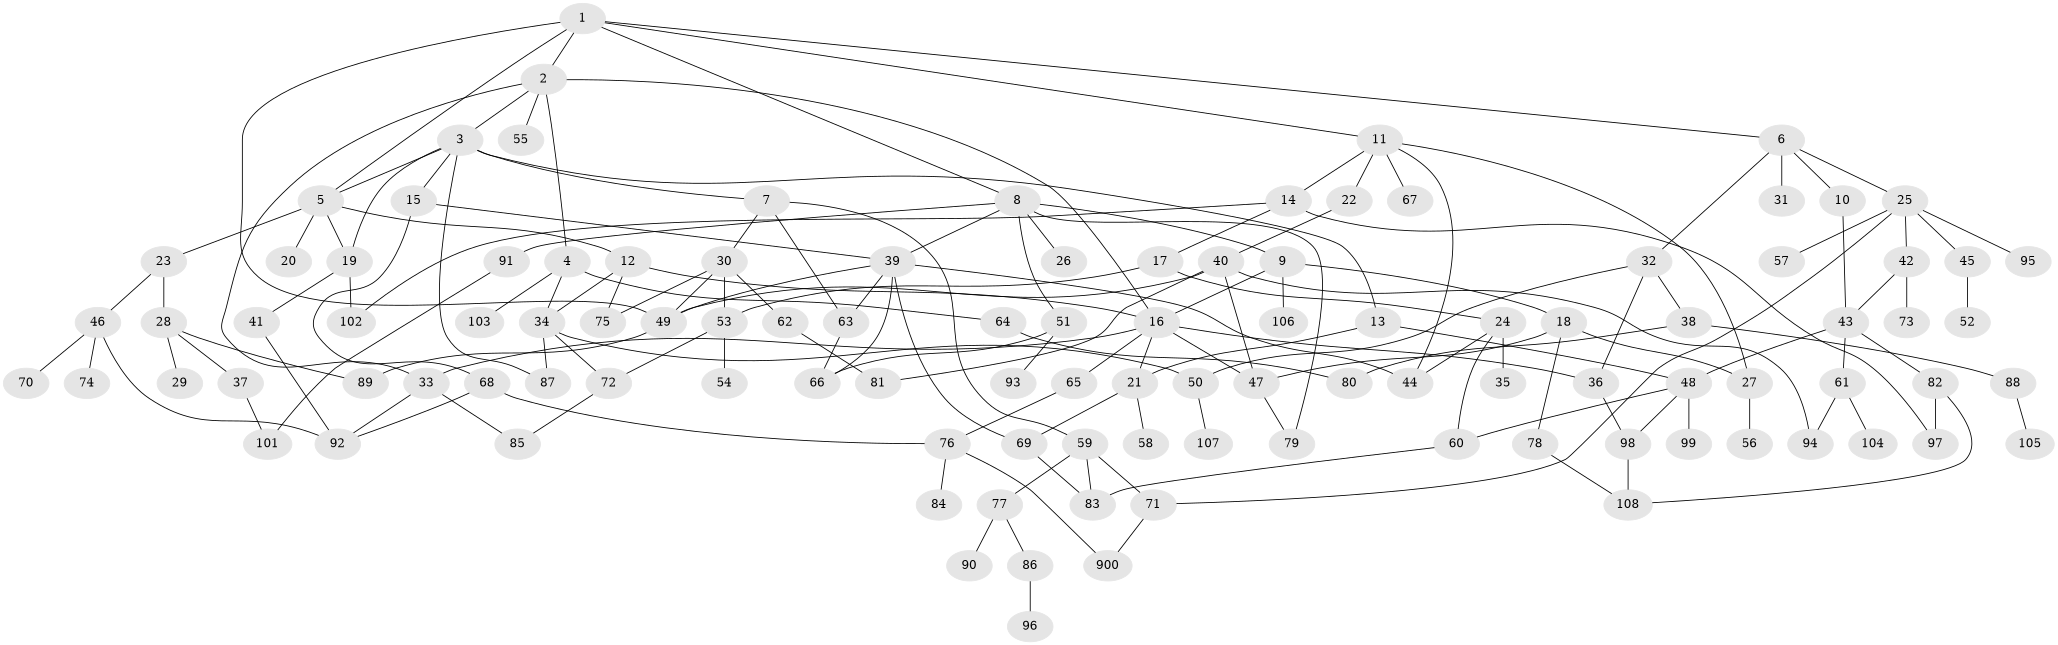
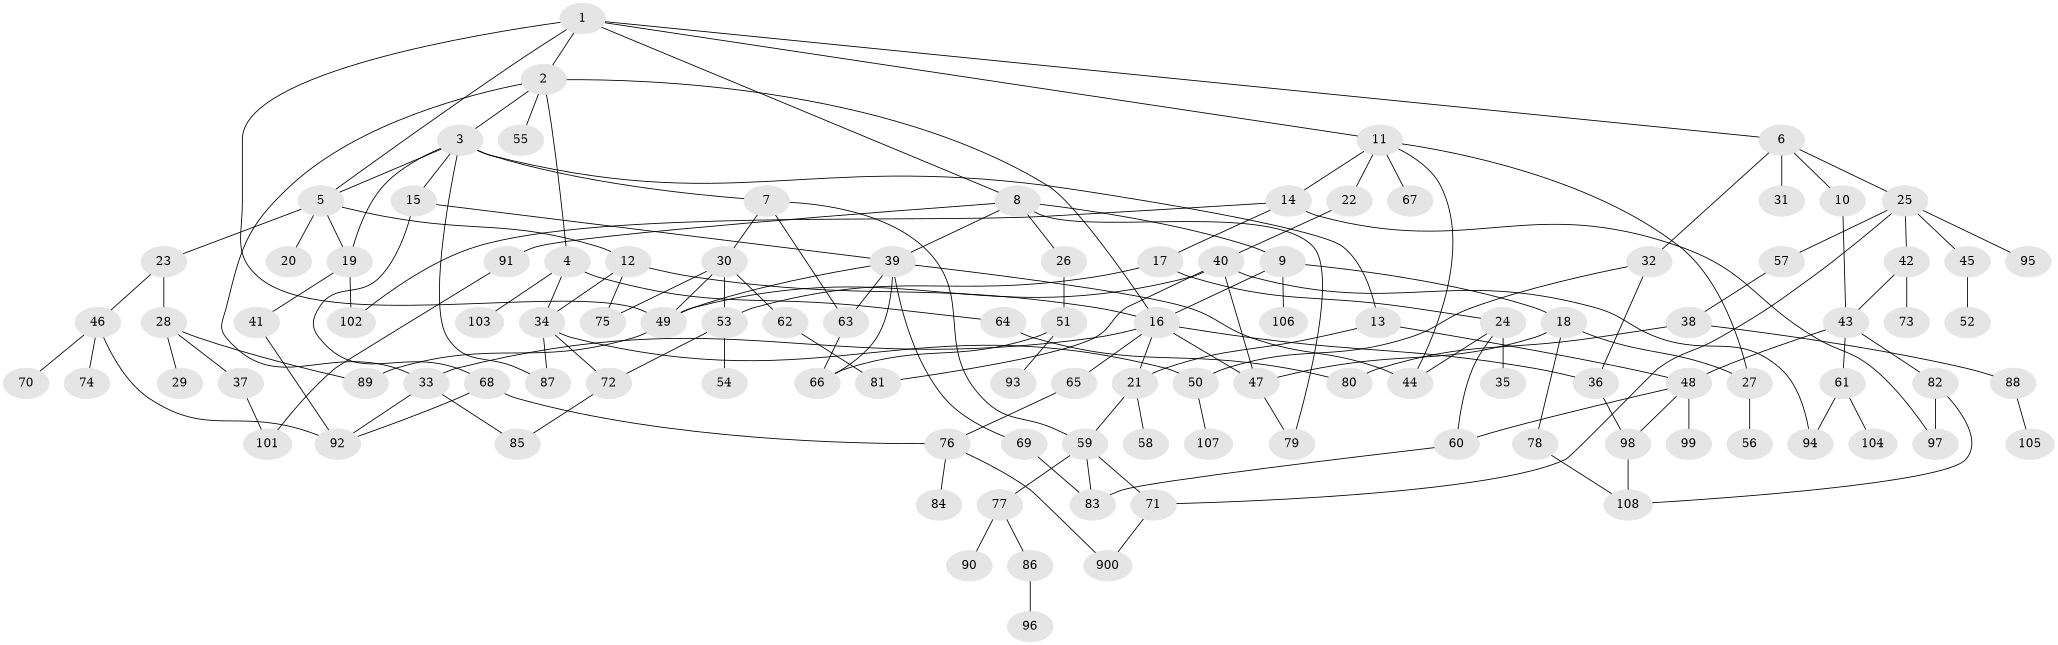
edge "8" -- "51": now "26" -- "51"
edge "32" -- "38": now "57" -- "38"
edge "21" -- "69": now "21" -- "59"
